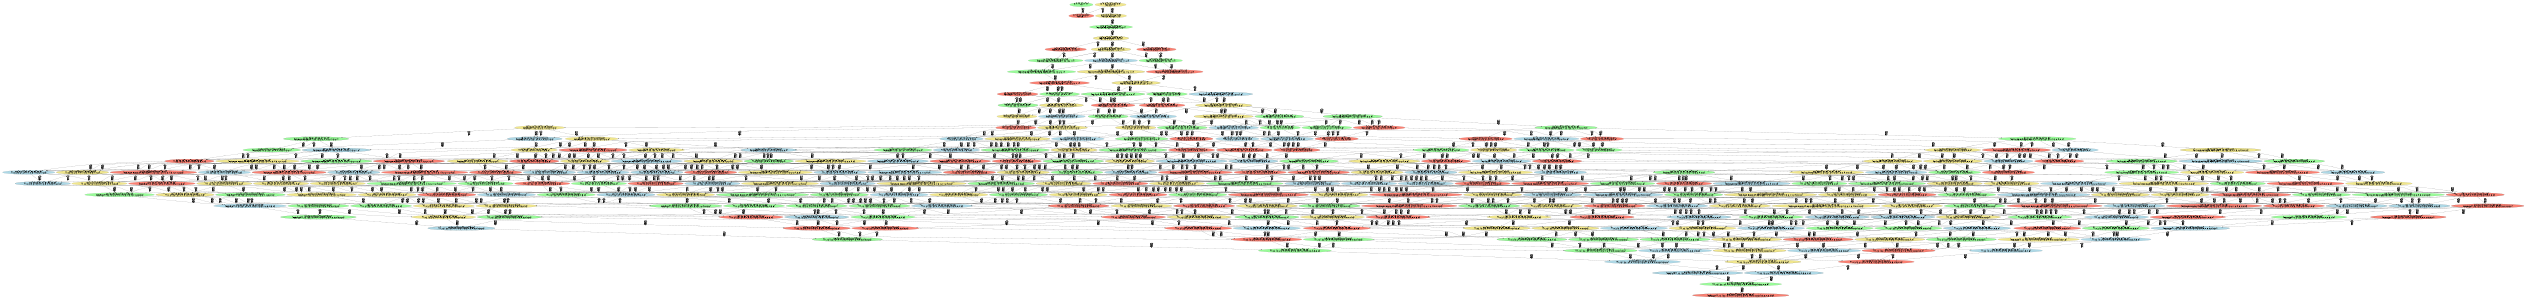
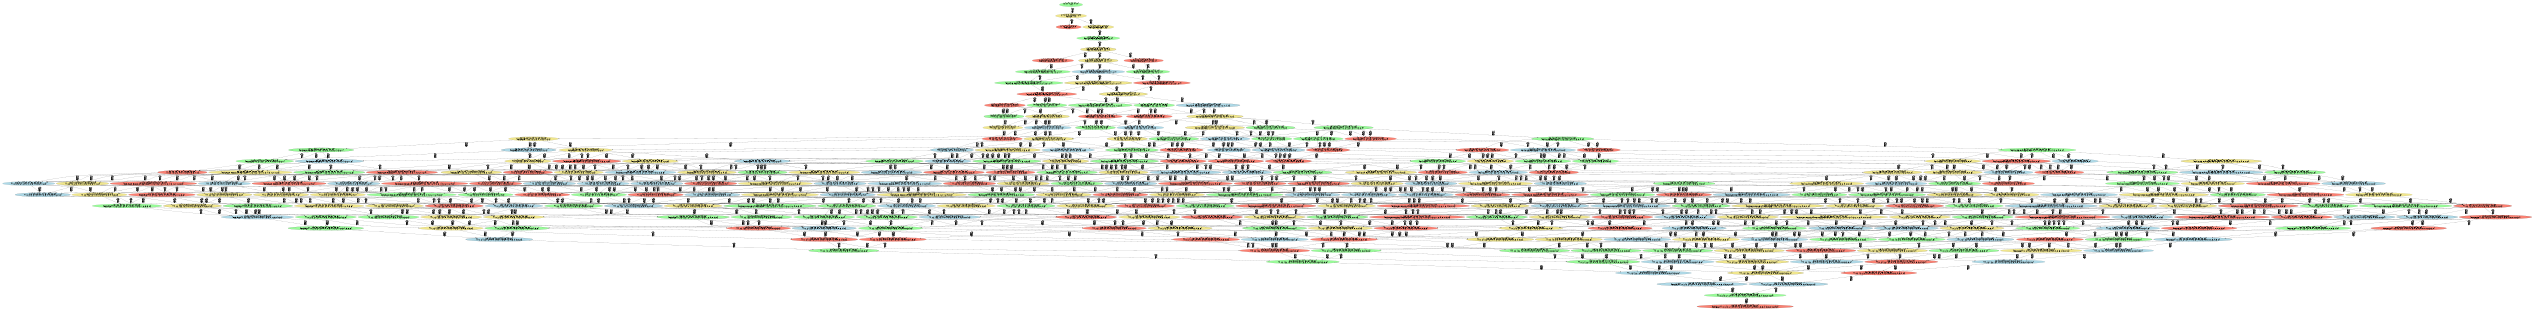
edge "S0: [0, 0] [0, 0] [0, 0] [0, 0] {}{}" -> "S1: [0, 0] [0, 0] [0, 0] [40, 50] {T0J0:40-50}{1}": now "S0: [0, 0] [0, 0] [0, 0] [0, 0] {}{}" -> "S2: [40, 40] [40, 40] [40, 50] [73, 92] {T0J1:73-92}{1, 2}"
